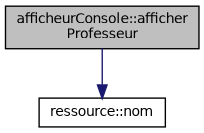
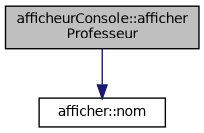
node "ressource::nom": label "ressource::nom" -> "afficher::nom"
